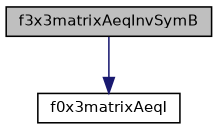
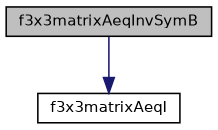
node "f0x3matrixAeqI": label "f0x3matrixAeqI" -> "f3x3matrixAeqI"
